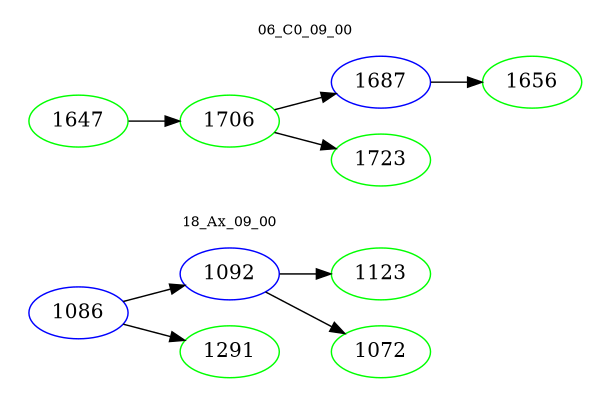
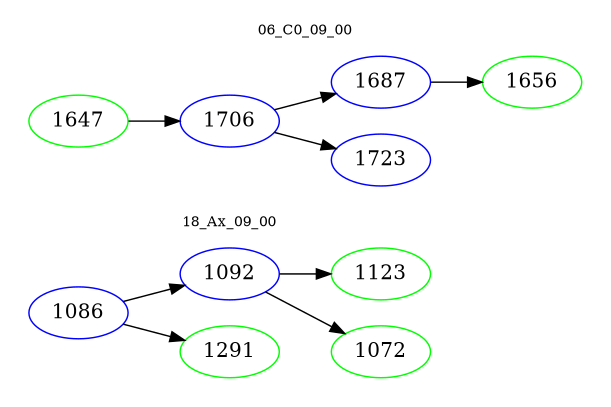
node "1706": color green -> blue
node "1723": color green -> blue
